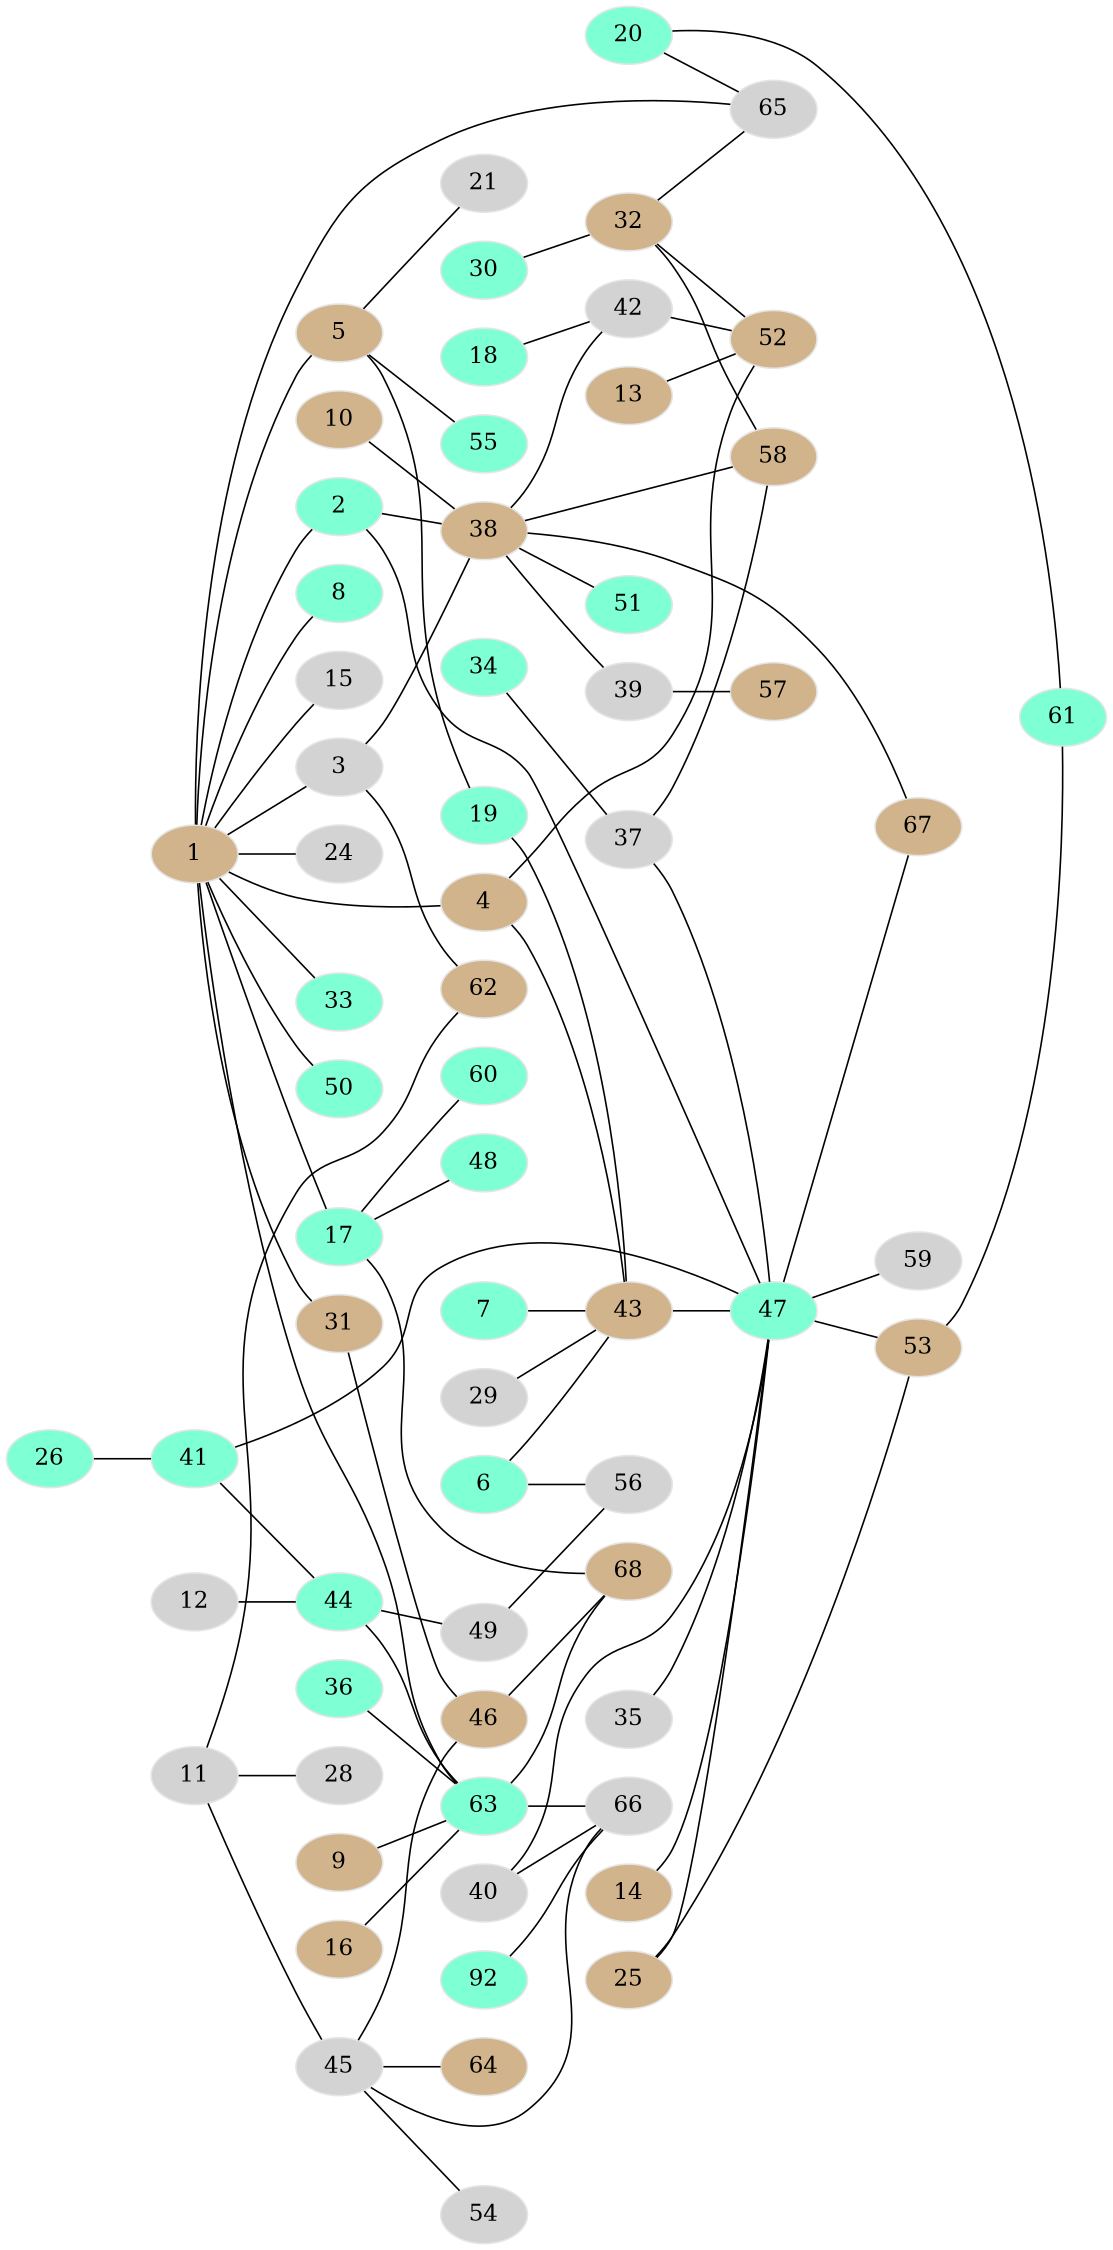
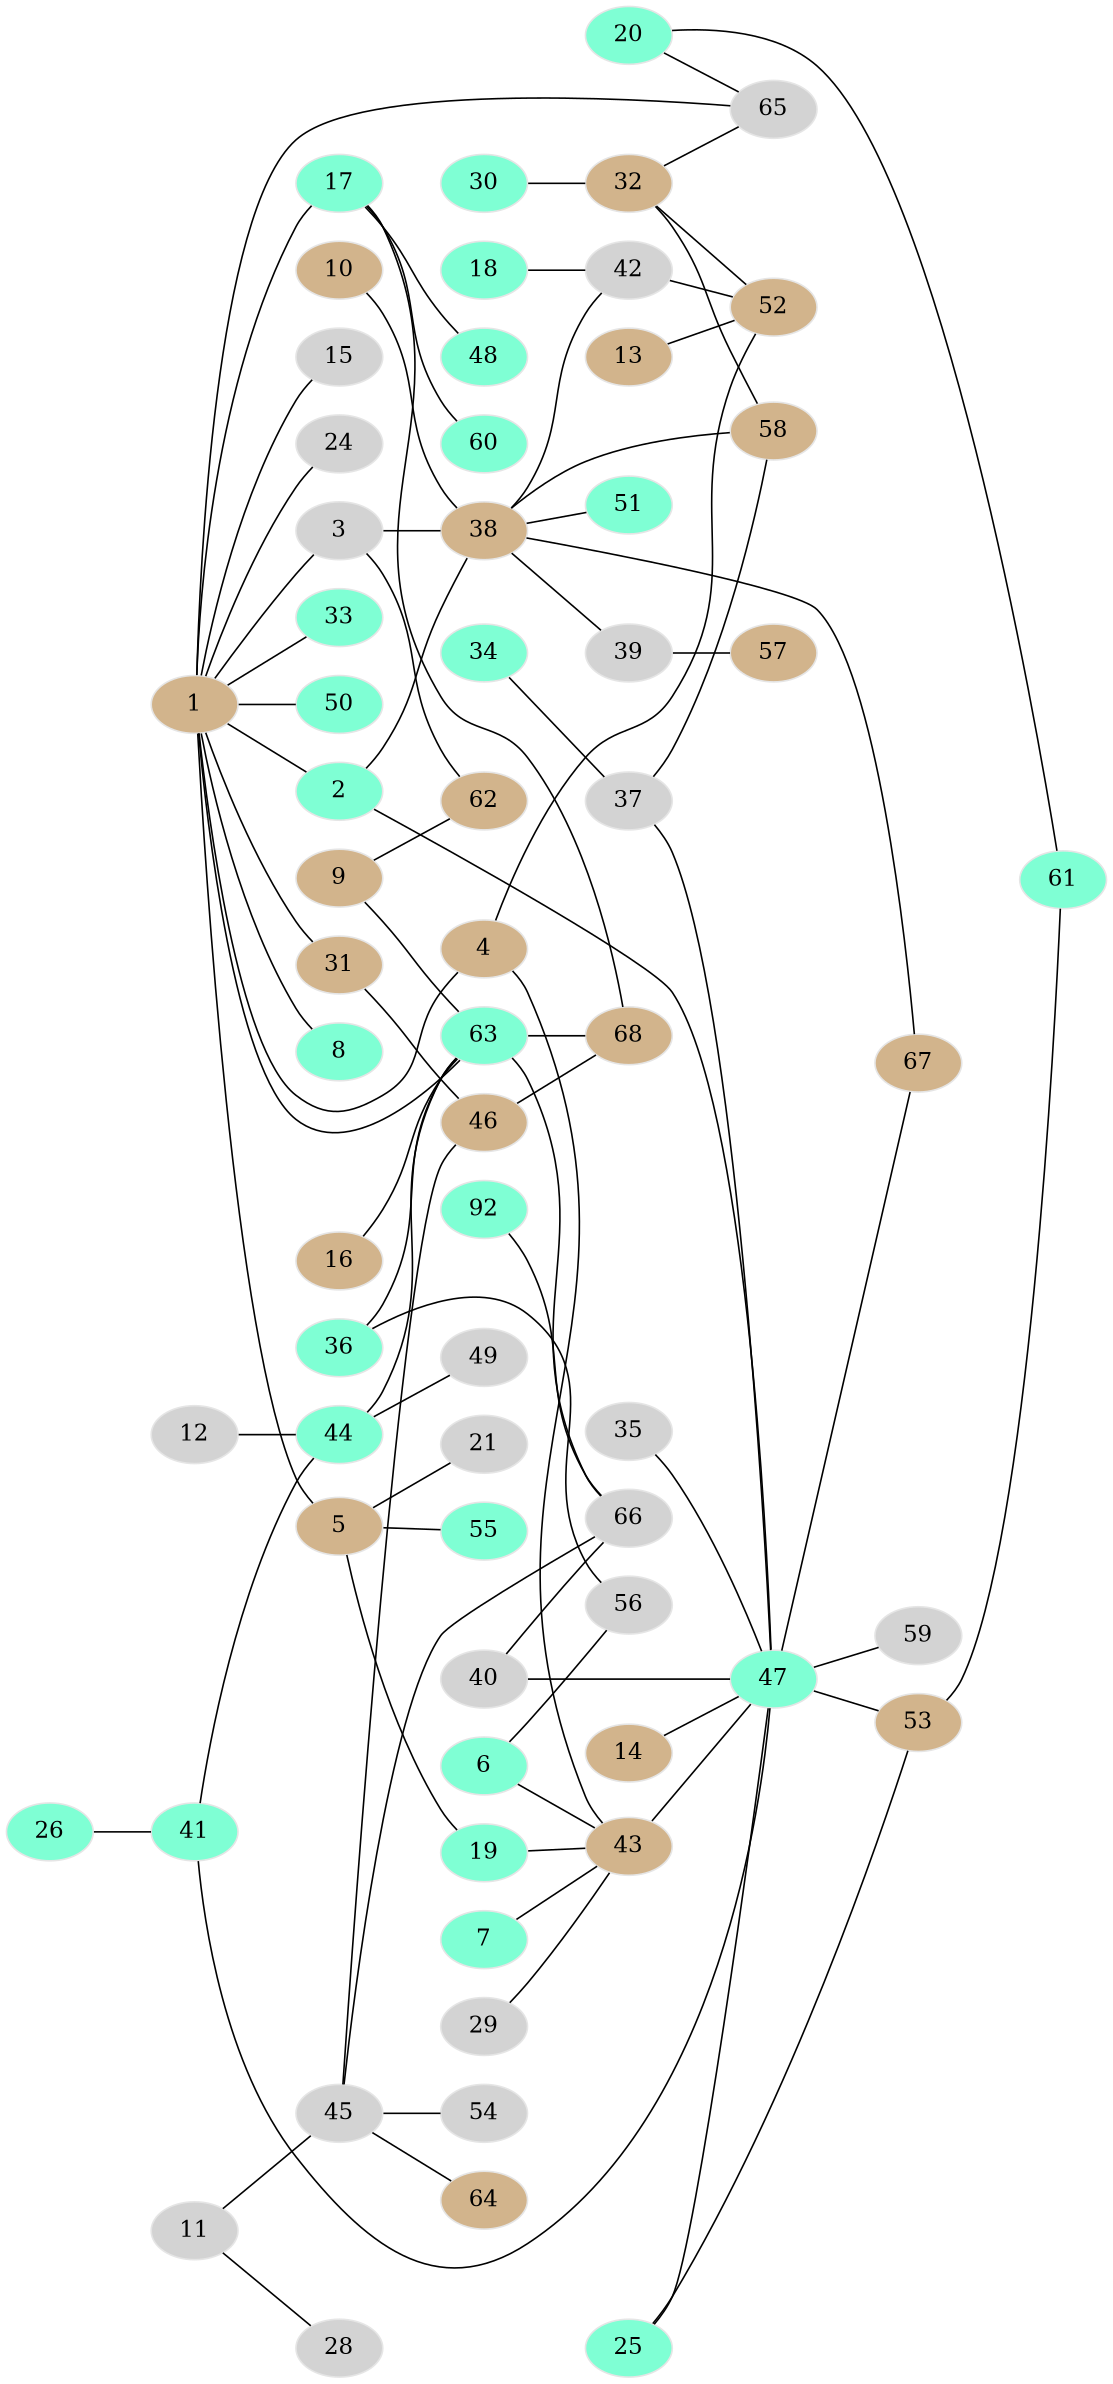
edge "62" -- "11": now "62" -- "9"
edge "56" -- "49": now "56" -- "36"
node "25": fillcolor tan -> aquamarine
